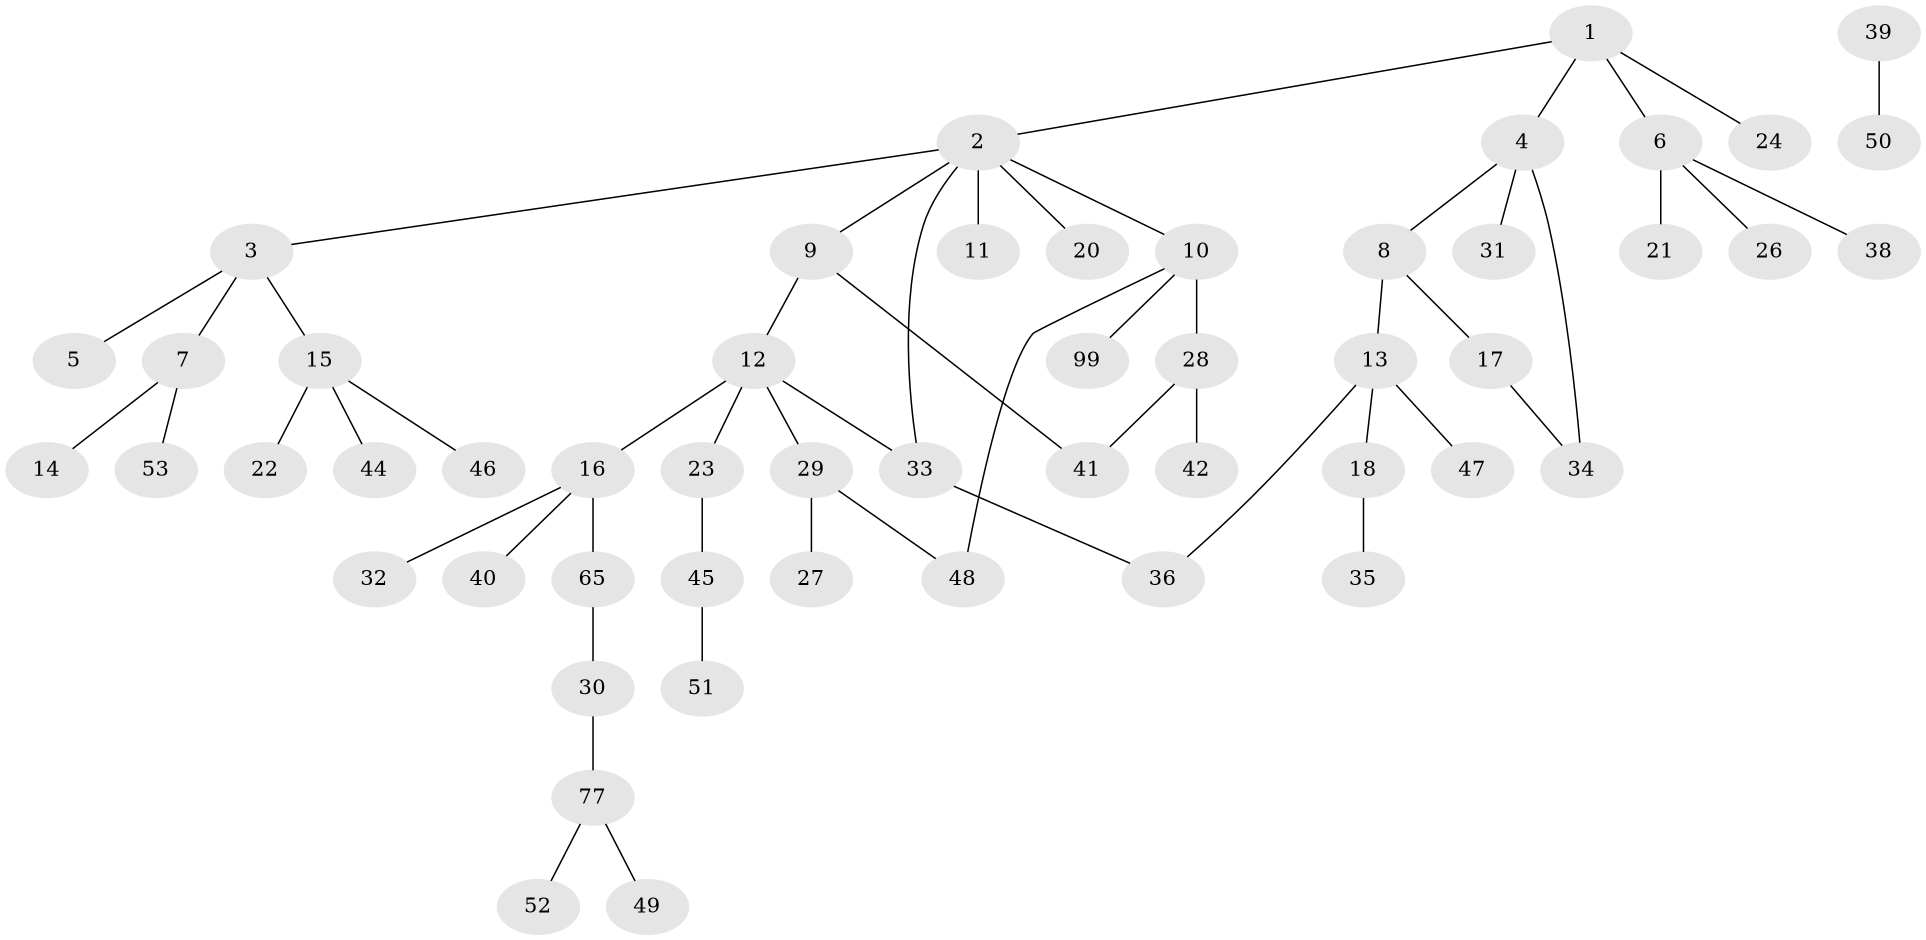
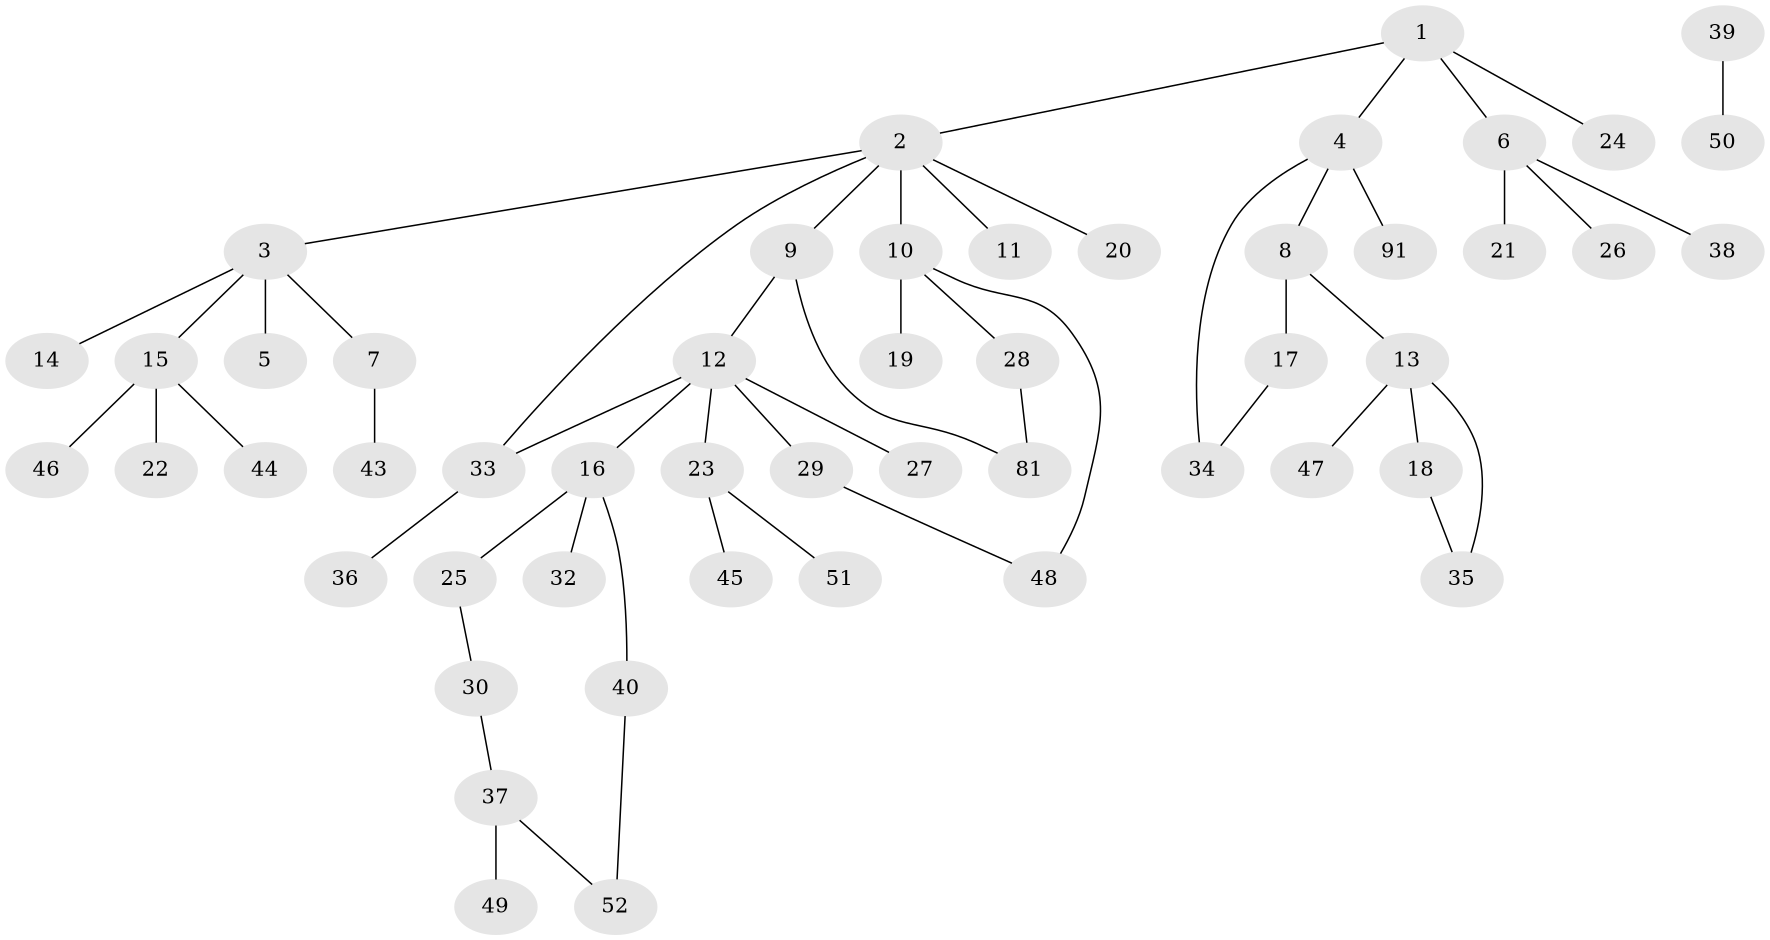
node "31": label "31" -> "91"
node "99": label "99" -> "19"
edge "7" -- "14": now "3" -- "14"
node "53": label "53" -> "43"
node "41": label "41" -> "81"
node "42": removed
edge "13" -- "36": now "13" -- "35"
edge "29" -- "27": now "12" -- "27"
node "65": label "65" -> "25"
edge "45" -- "51": now "23" -- "51"
node "77": label "77" -> "37"
edge "40" -- "52": added
